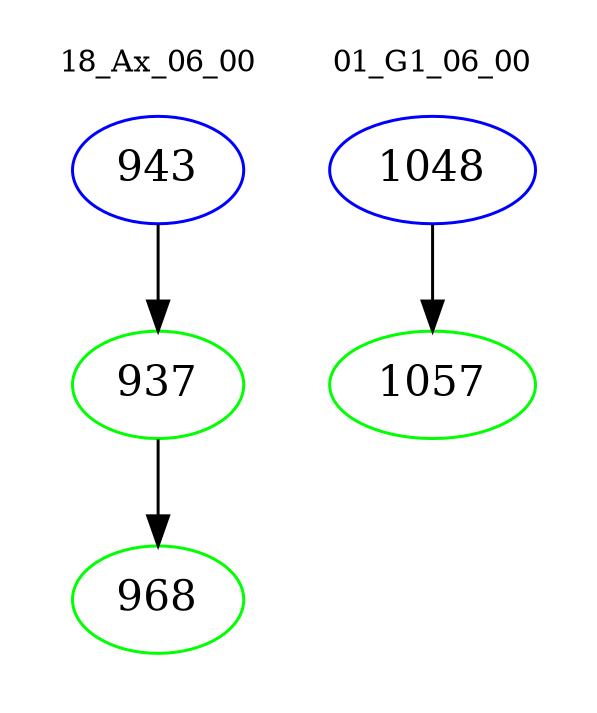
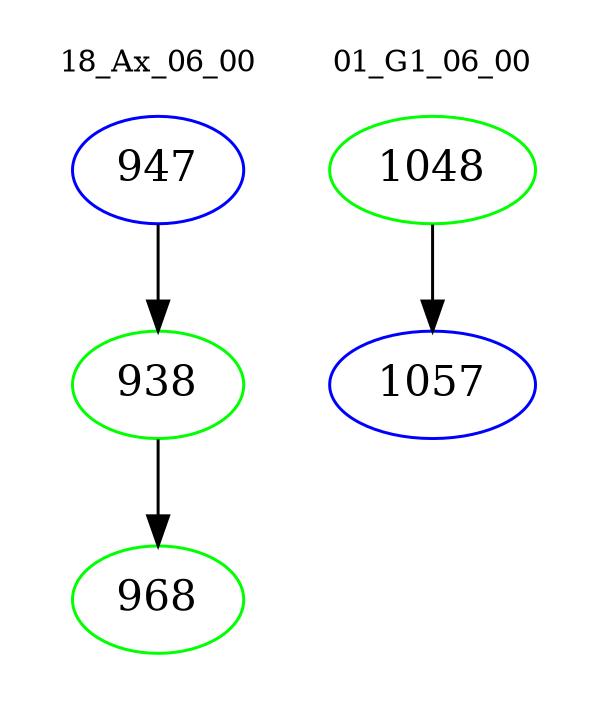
node "943": label "943" -> "947"
node "1048": color blue -> green
node "937": label "937" -> "938"
node "1057": color green -> blue
